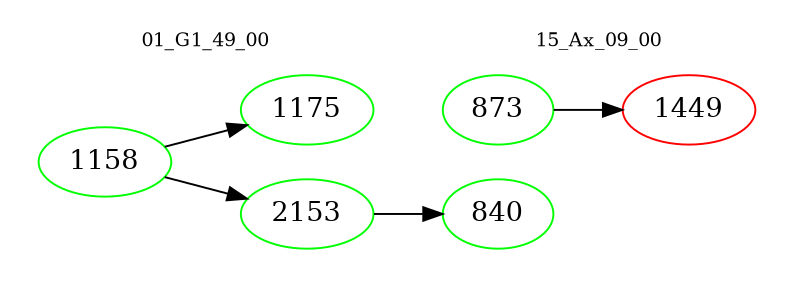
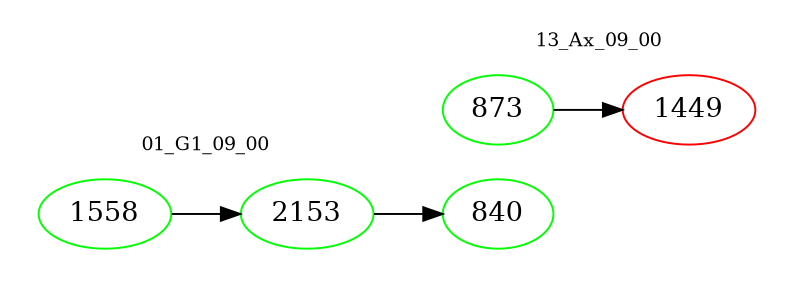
cluster "01_G1_49_00": label "01_G1_49_00" -> "01_G1_09_00"
cluster "15_Ax_09_00": label "15_Ax_09_00" -> "13_Ax_09_00"
node "1175": removed
node "1158": label "1158" -> "1558"
